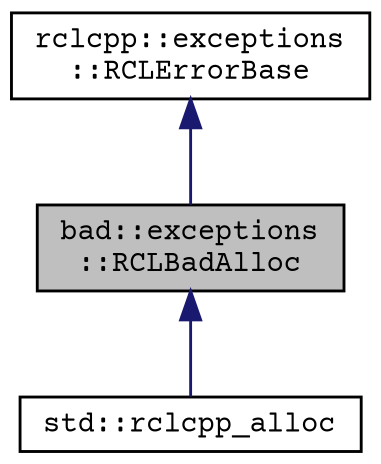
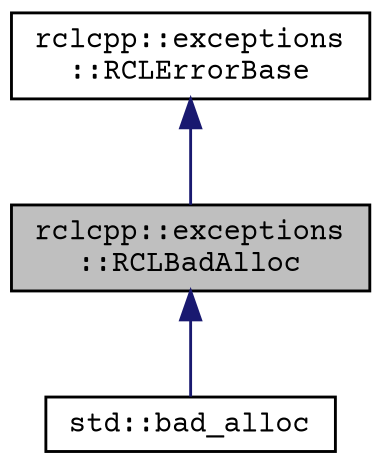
node "bad::exceptions ::RCLBadAlloc": label "bad::exceptions ::RCLBadAlloc" -> "rclcpp::exceptions ::RCLBadAlloc"
node "std::rclcpp_alloc": label "std::rclcpp_alloc" -> "std::bad_alloc"
